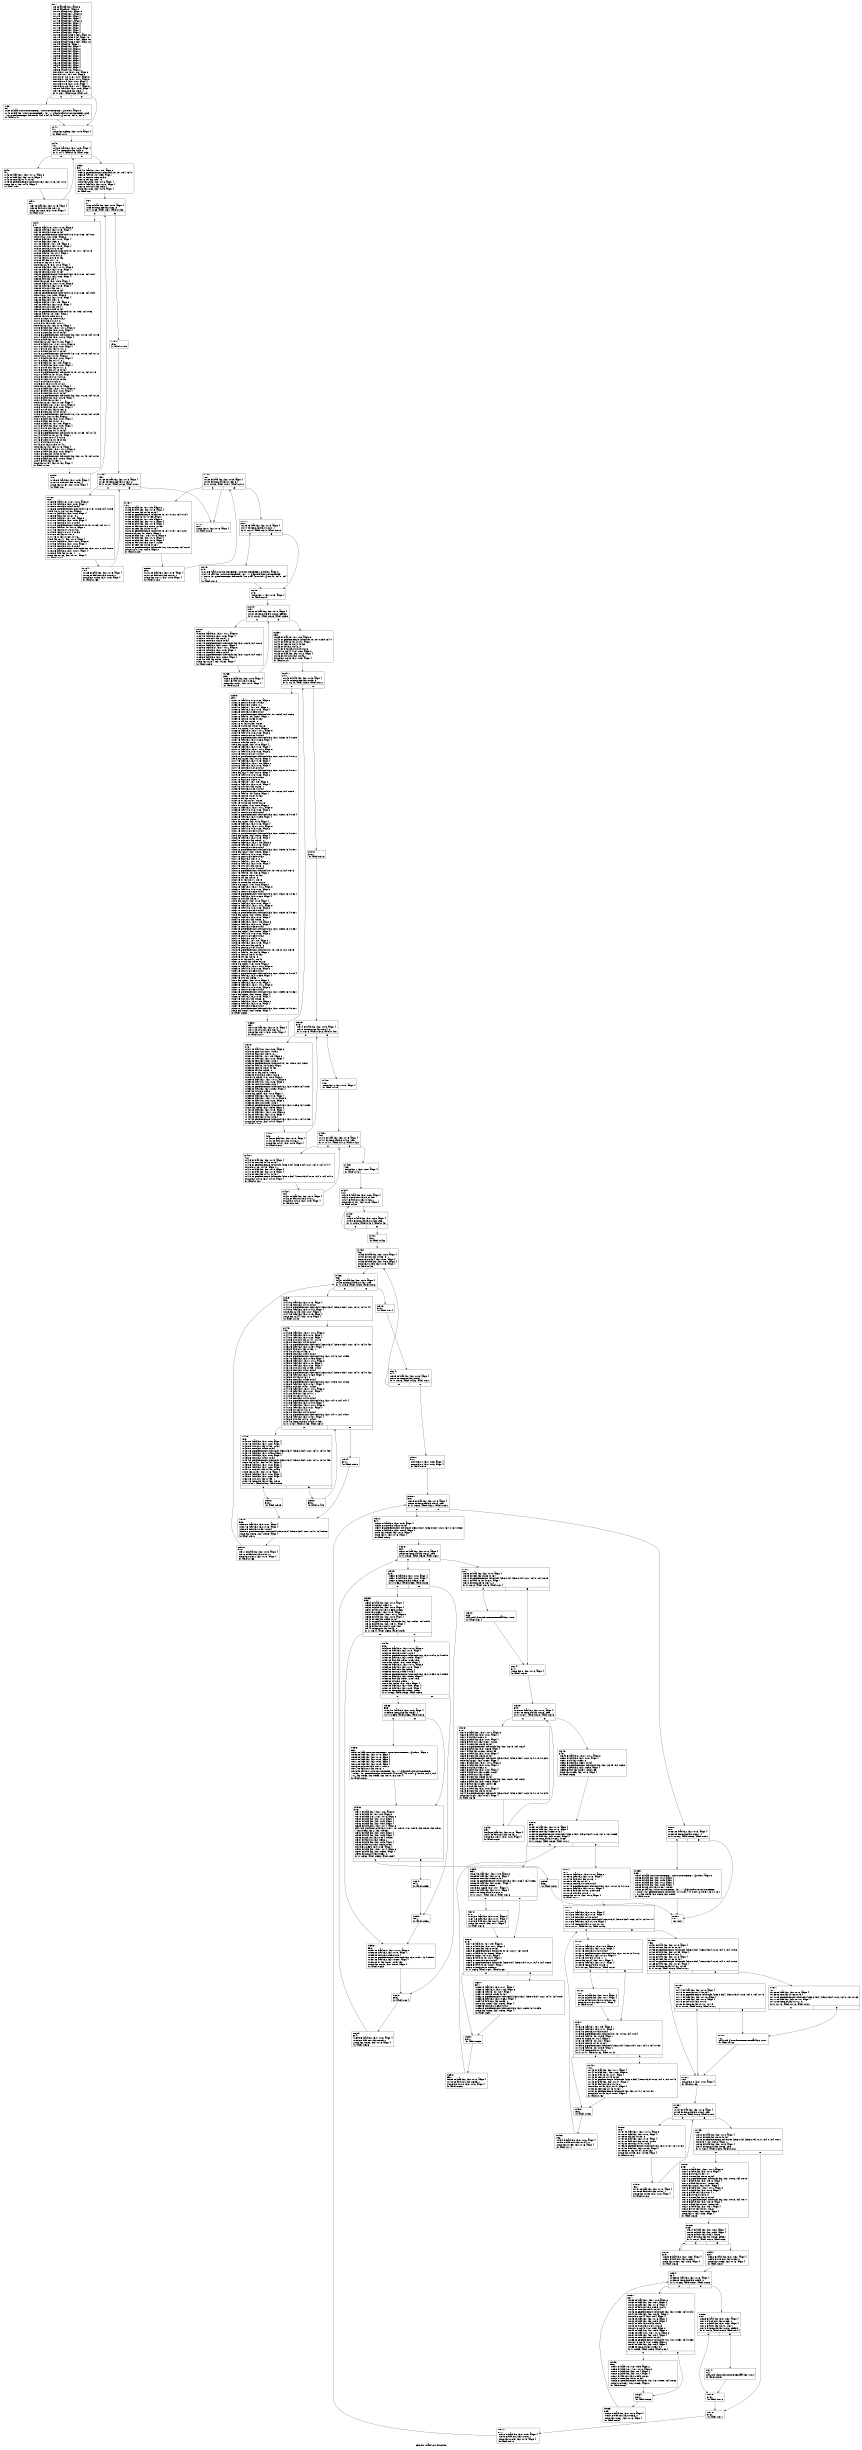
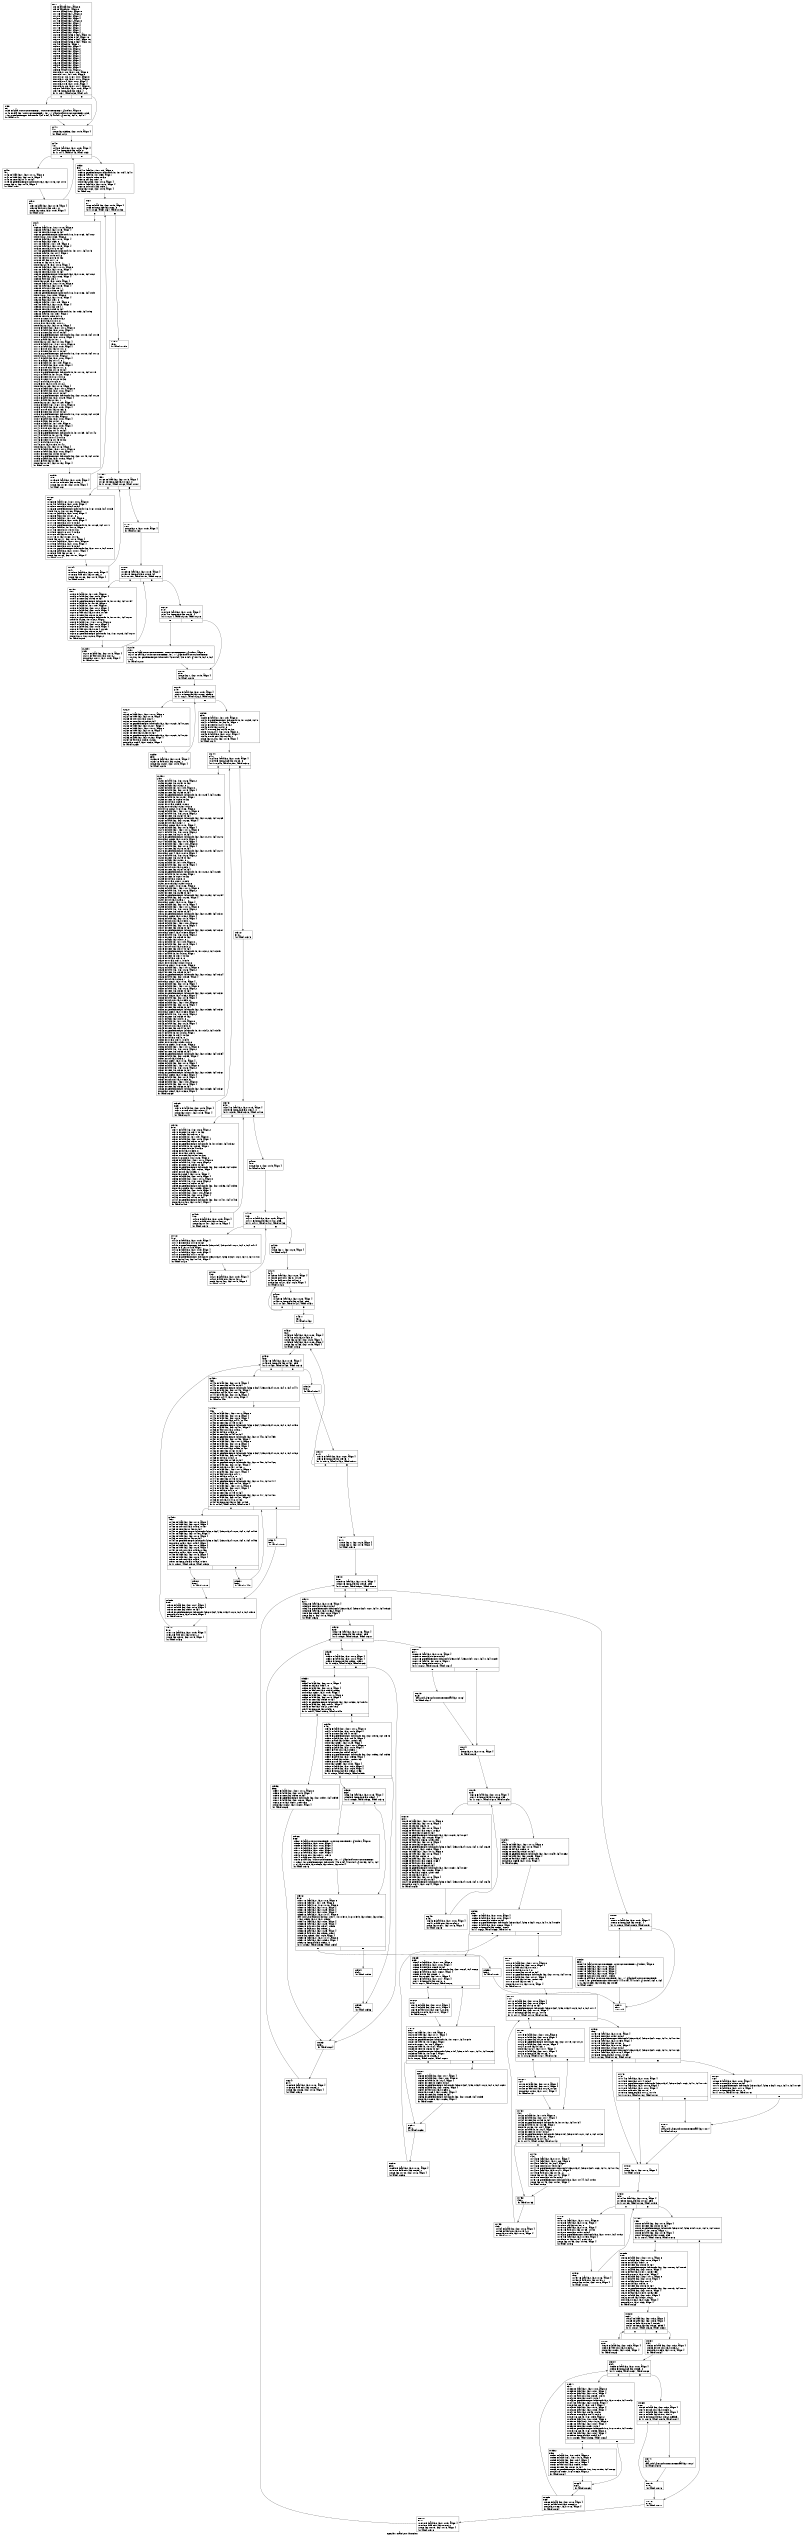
edge "%188:" -> "%187:": reversed
edge "%595:" -> "%596:": now "%595:" -> "%603:"
